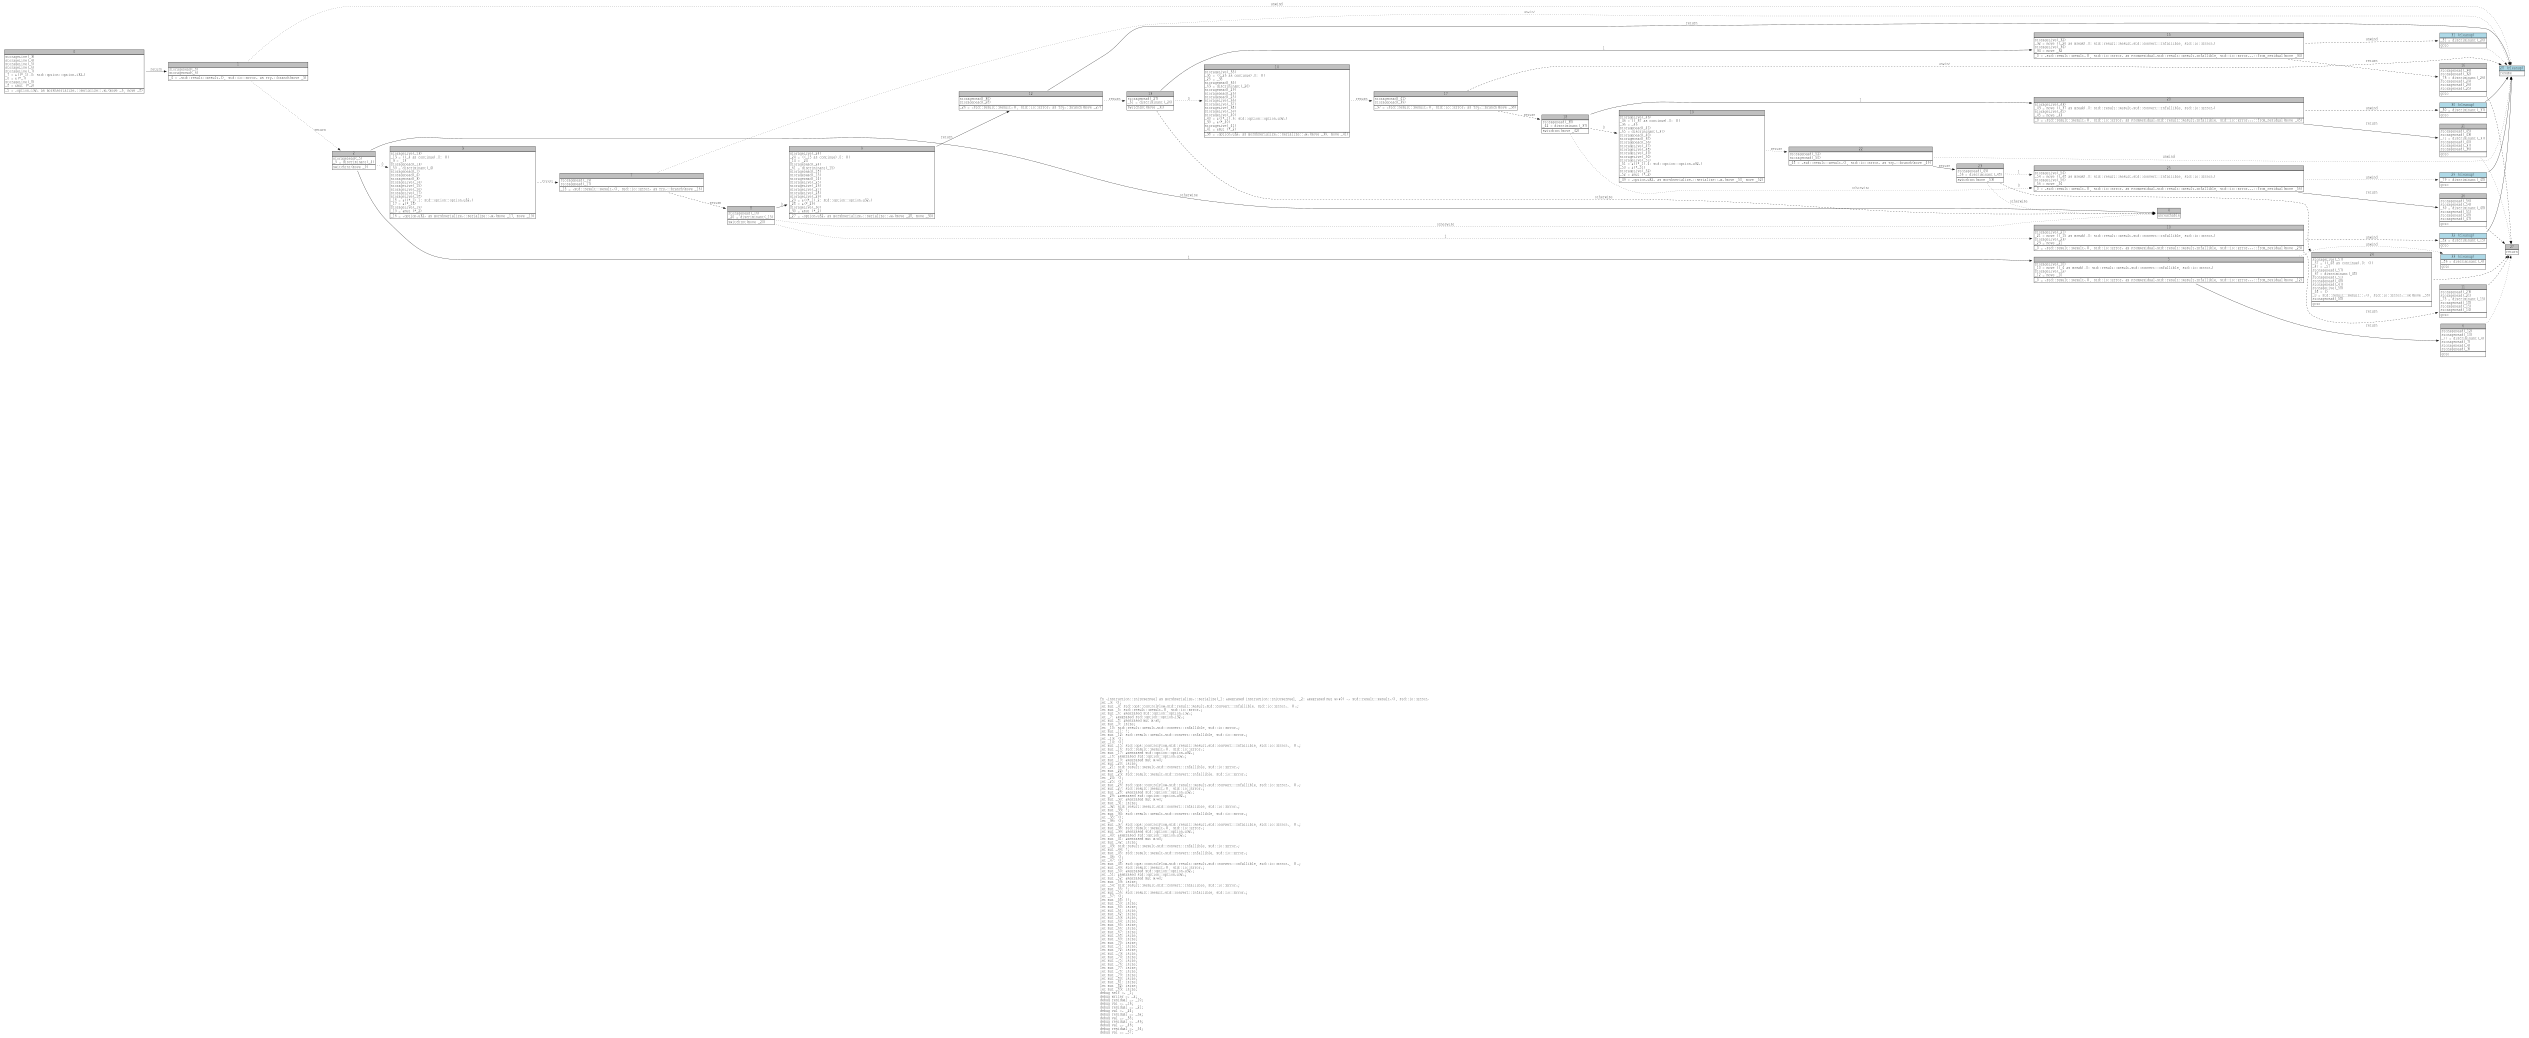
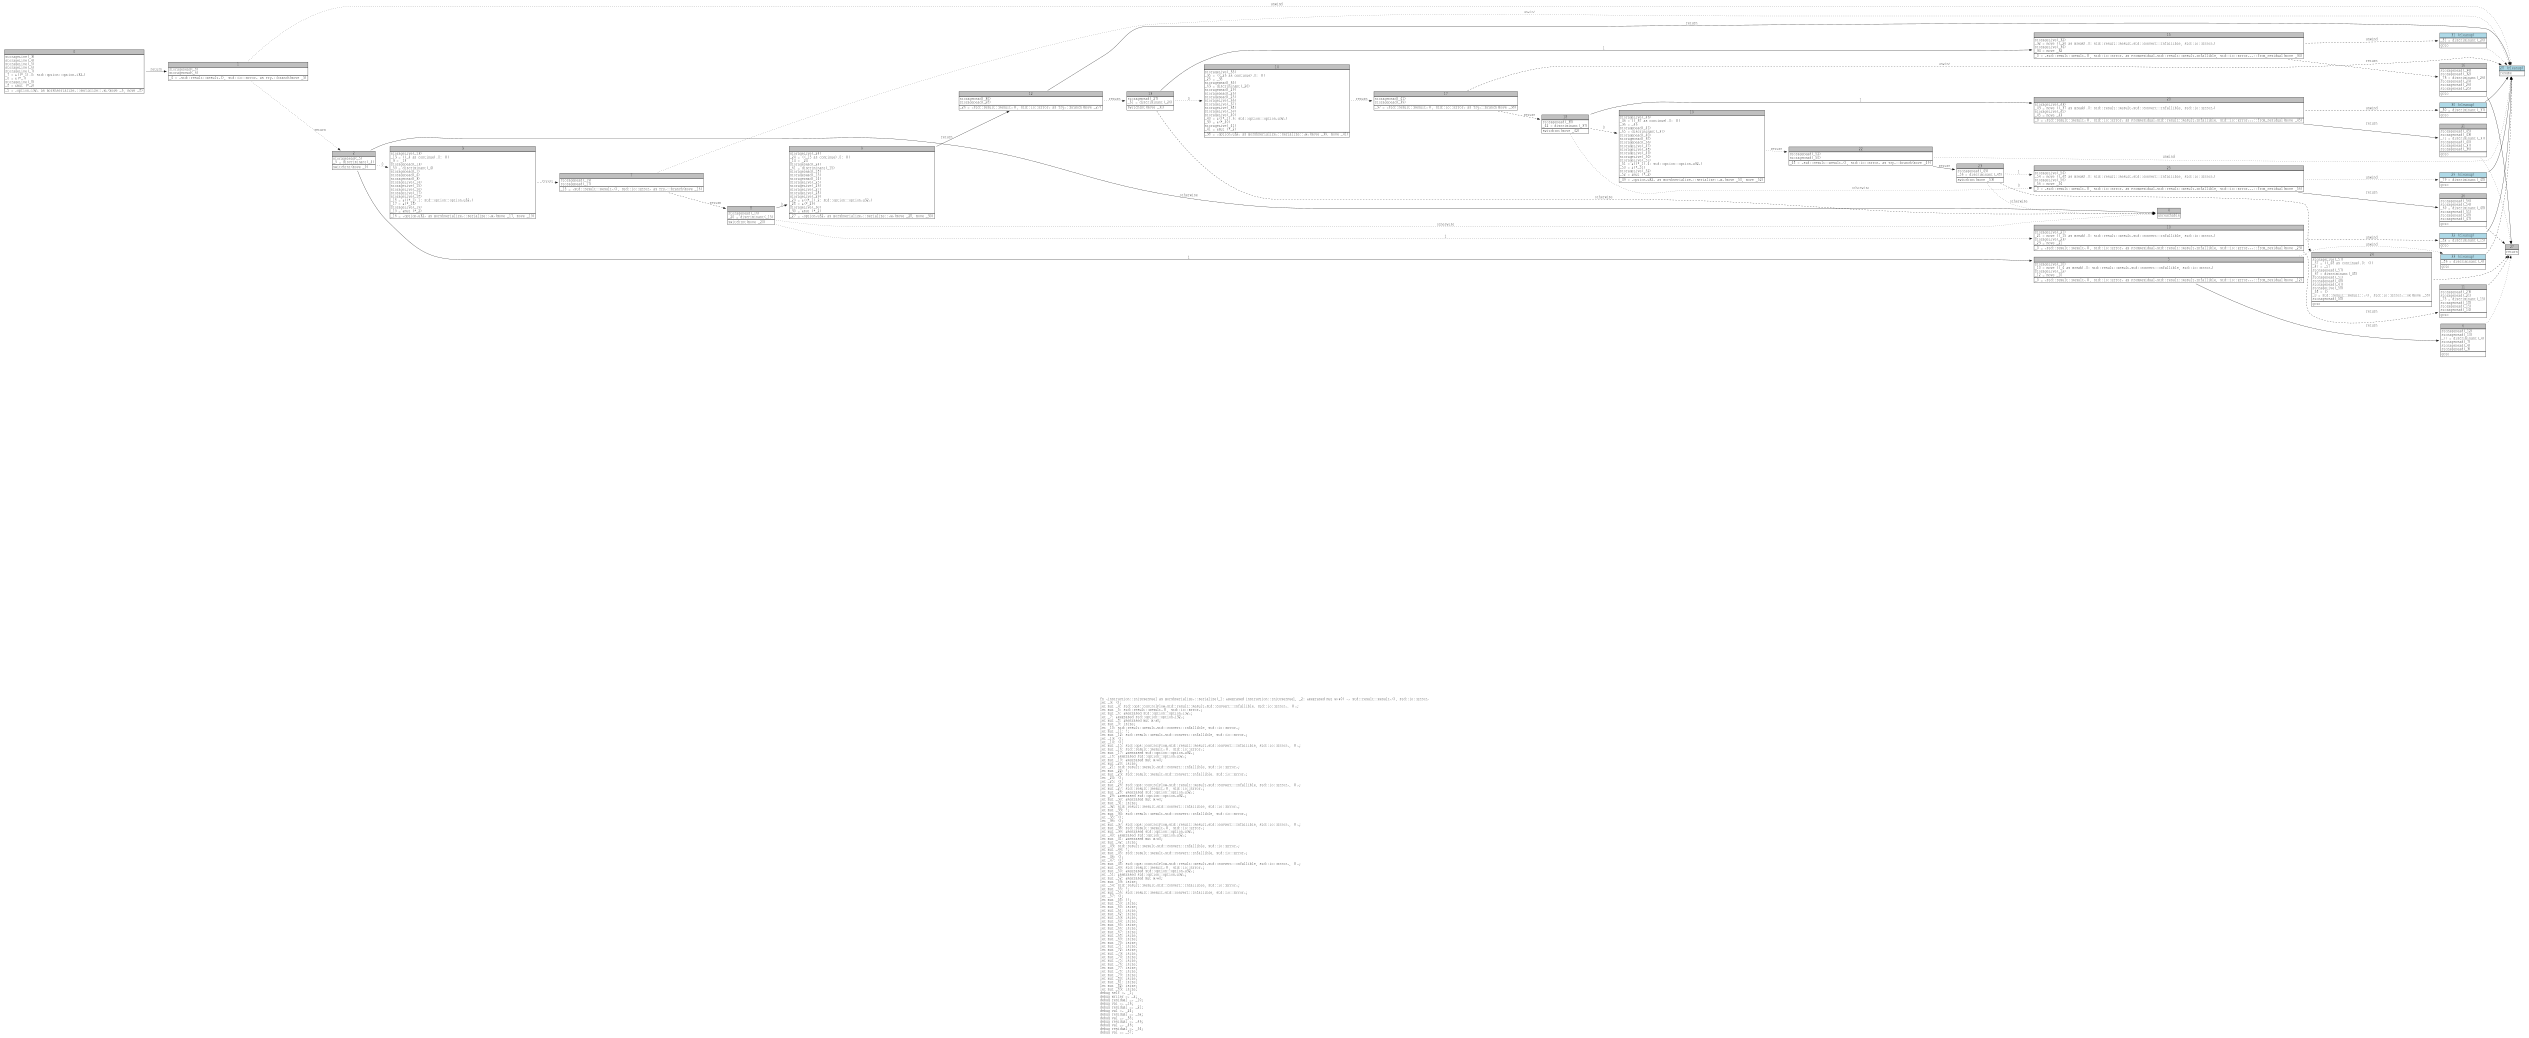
edge "16" -> "27": style dashed -> solid
edge "33 (cleanup)" -> "28 (cleanup)": added
